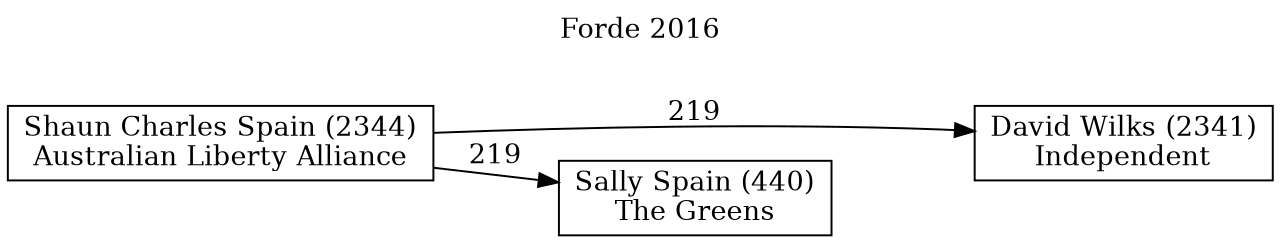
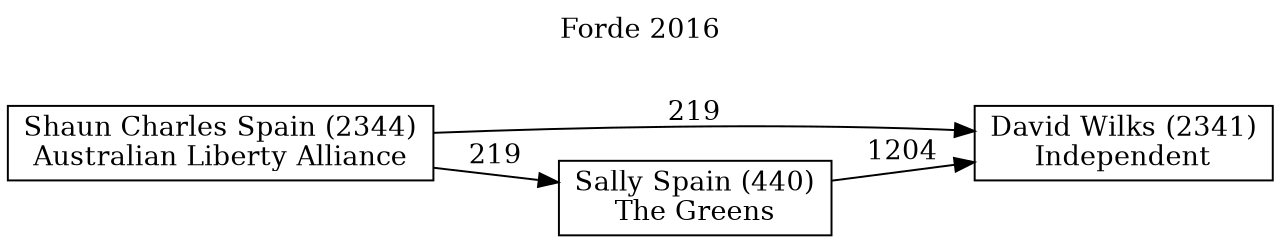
edge "Sally Spain (440) The Greens" -> "David Wilks (2341) Independent": added, label "1204"
